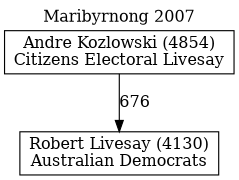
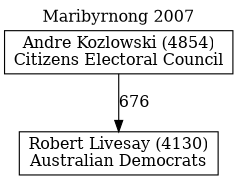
node "Andre Kozlowski (4854) Citizens Electoral Livesay": label "Andre Kozlowski (4854) Citizens Electoral Livesay" -> "Andre Kozlowski (4854) Citizens Electoral Council"
